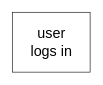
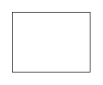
node "user logs in": removed
